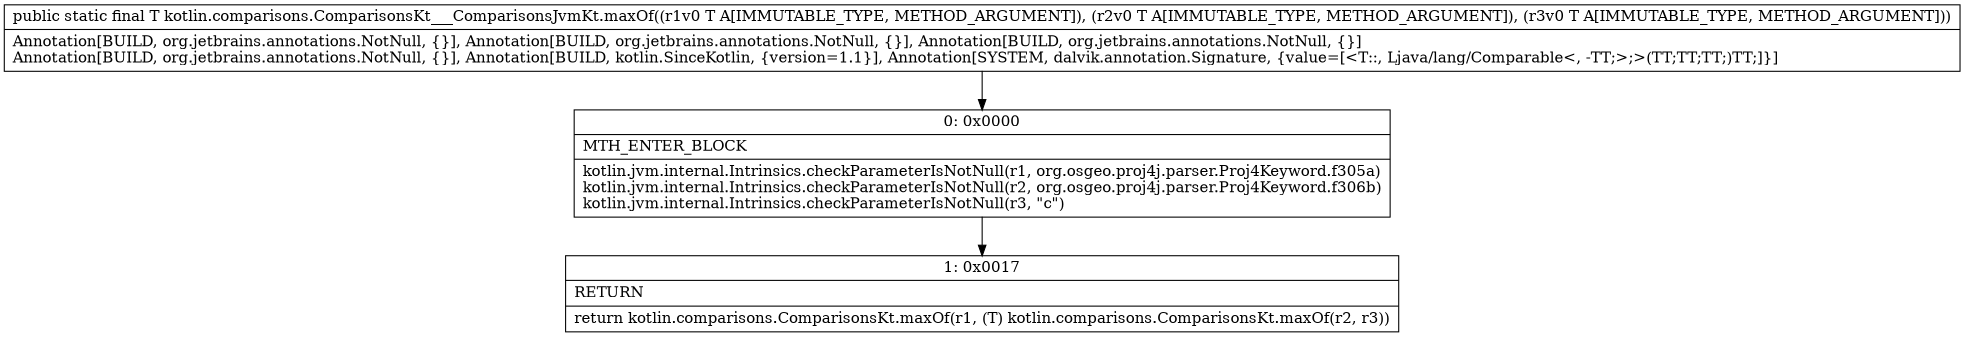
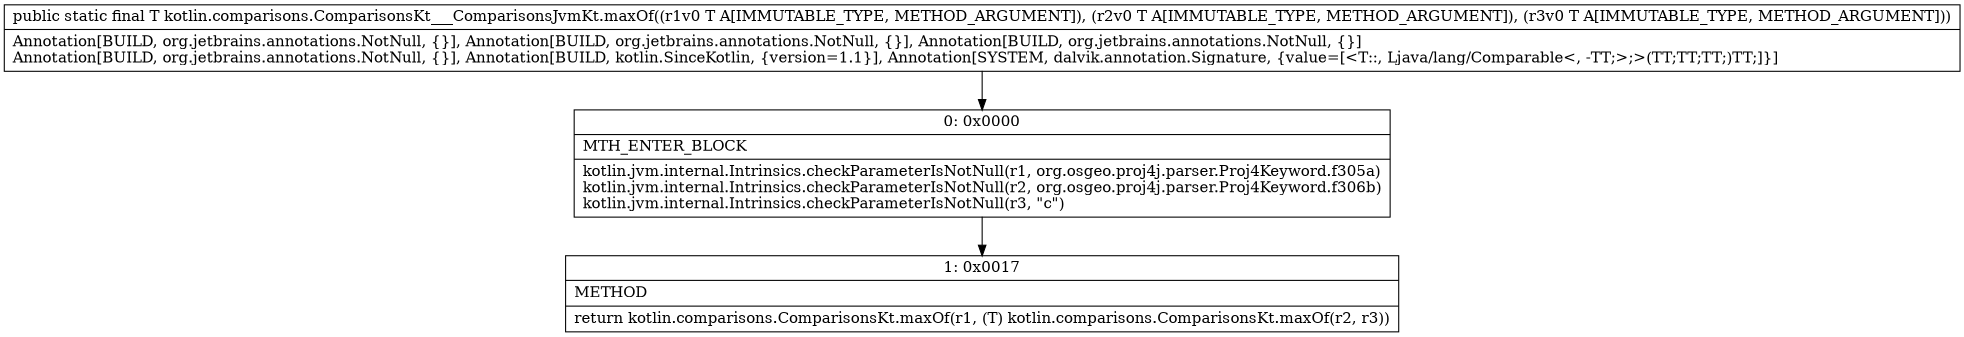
node "1: 0x0017": text "RETURN" -> "METHOD"
